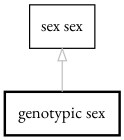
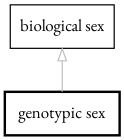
node "sex sex": label "sex sex" -> "biological sex"
